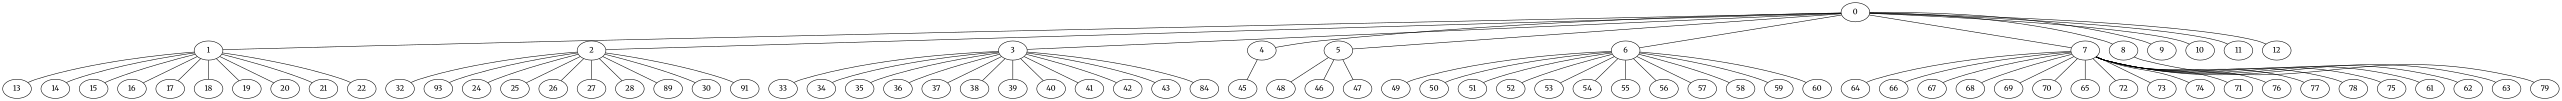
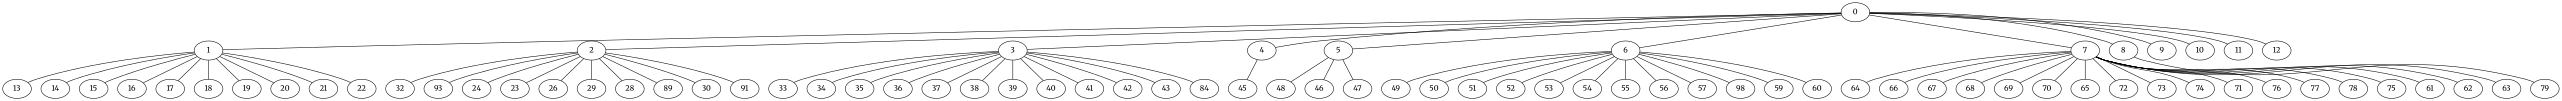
node "25": label "25" -> "23"
node "27": label "27" -> "29"
node "58": label "58" -> "98"
